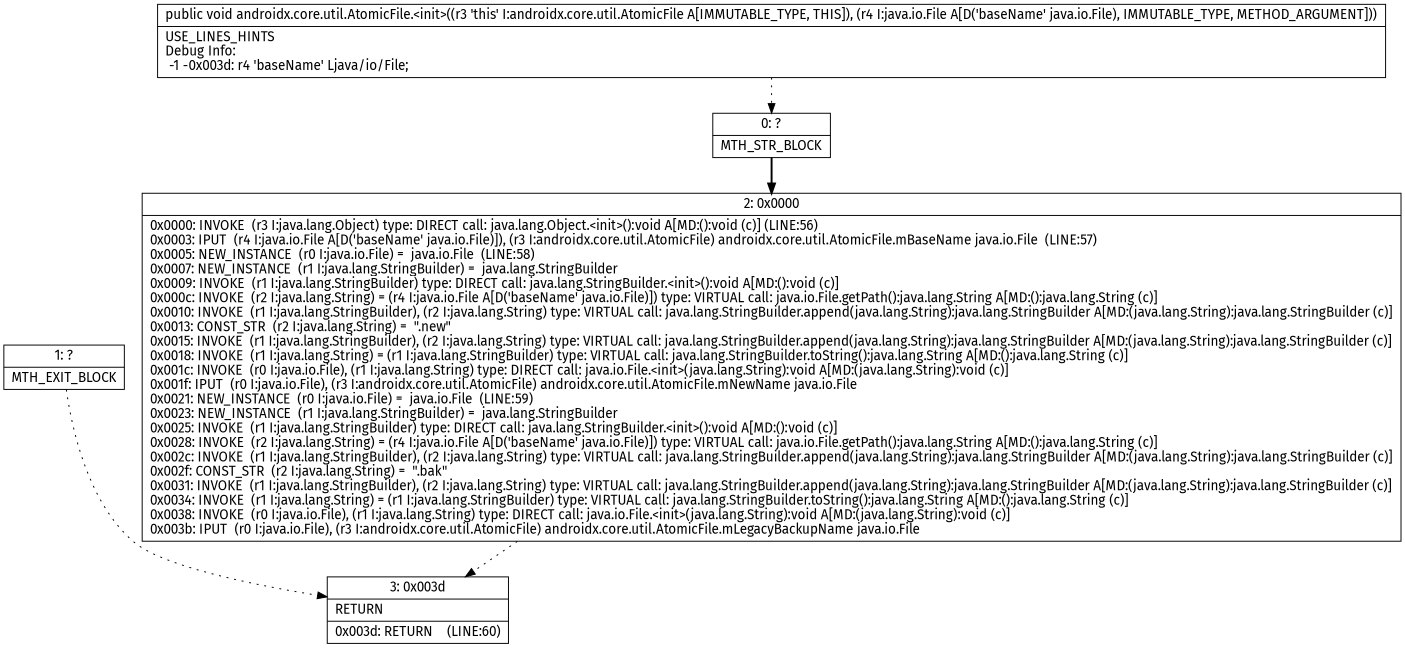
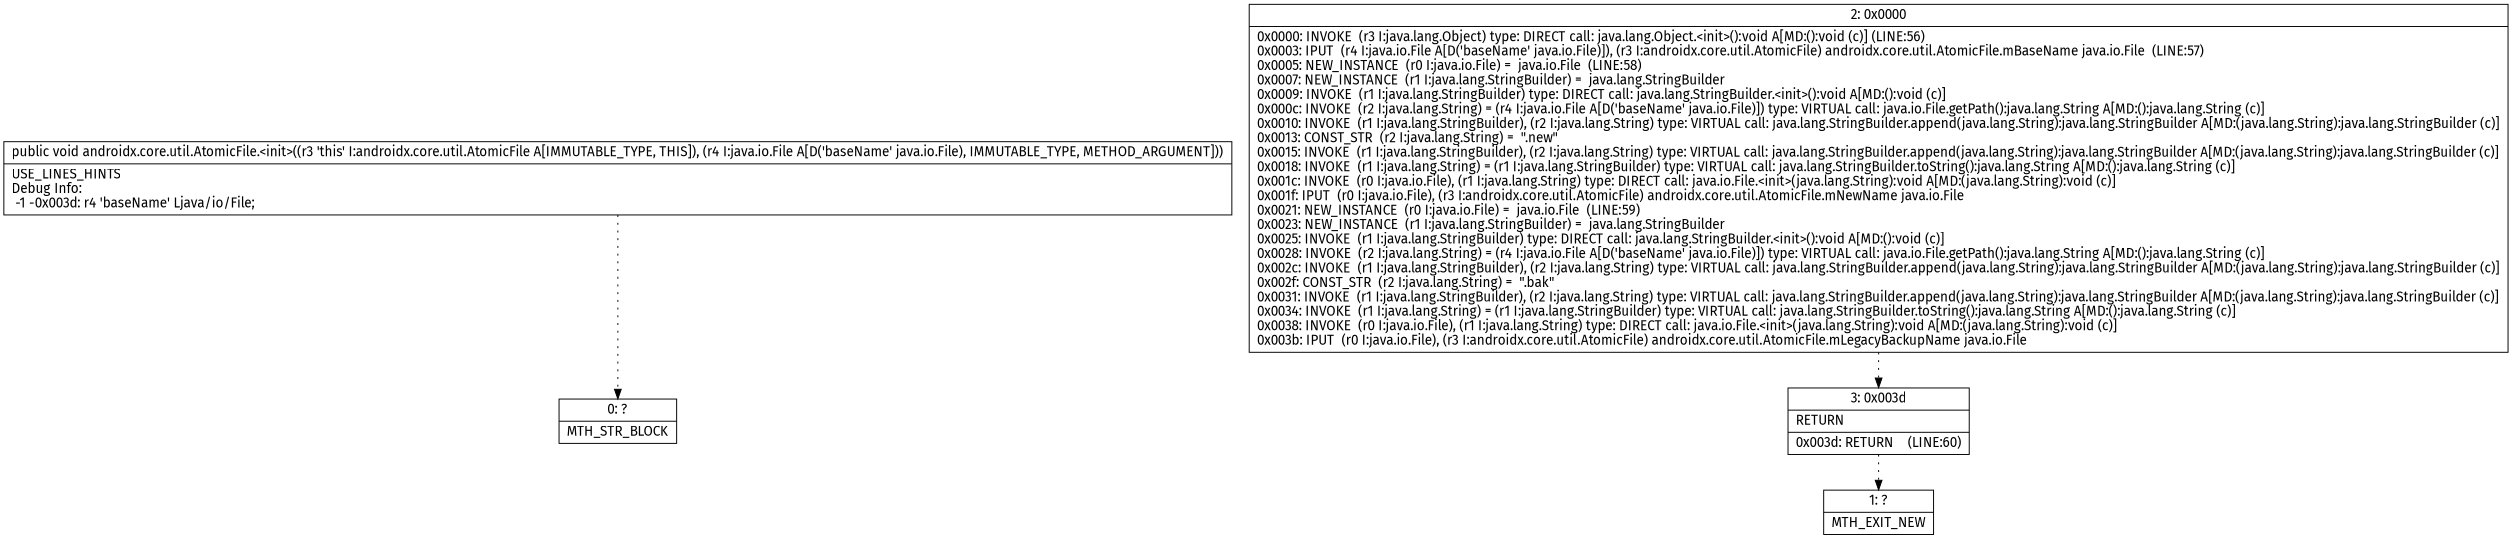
edge "0: ?" -> "2: 0x0000": removed
node "1: ?": text "MTH_EXIT_BLOCK" -> "MTH_EXIT_NEW"
edge "1: ?" -> "3: 0x003d": reversed
